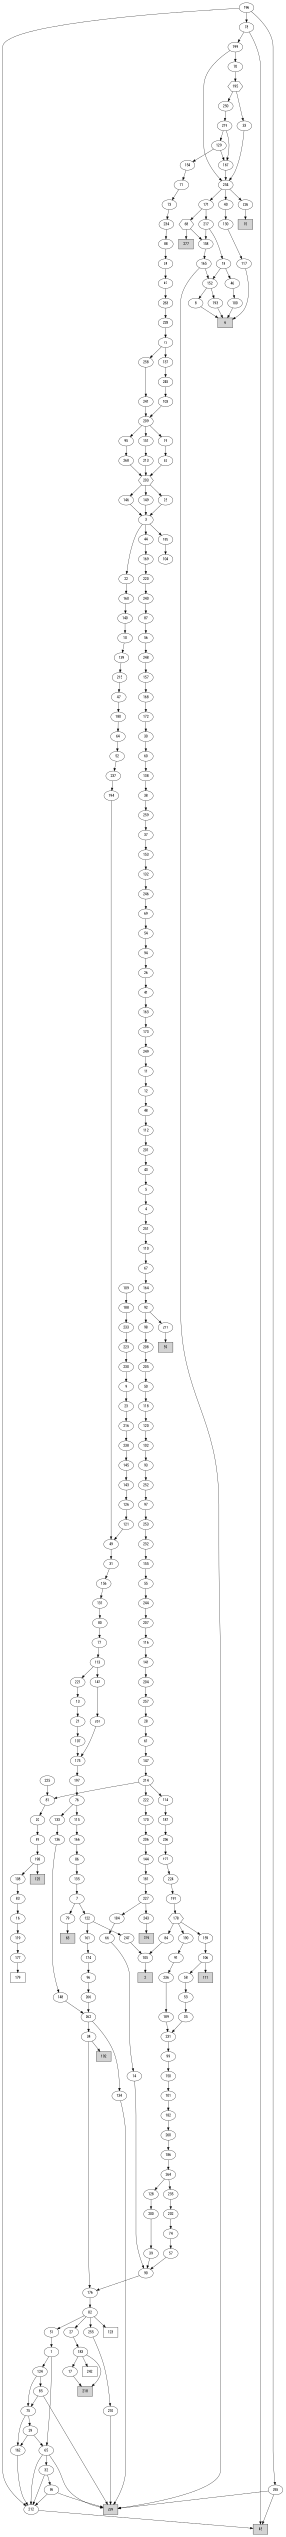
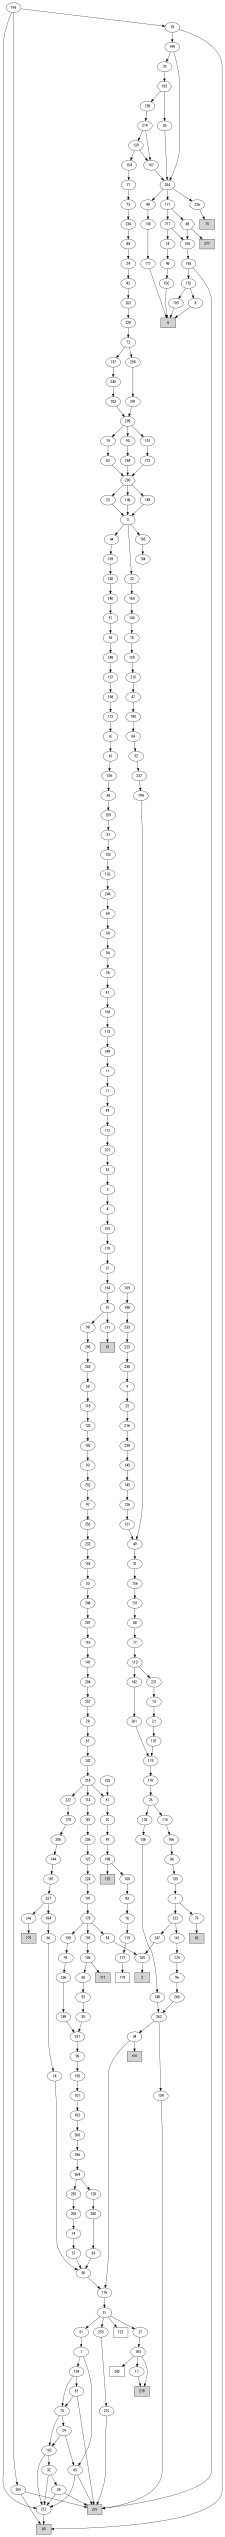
edge "18" -> "152": removed
edge "65" -> "32": now "162" -> "32"
